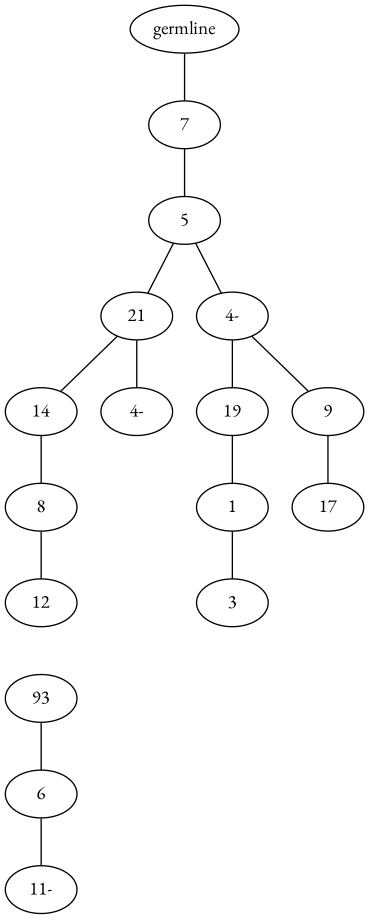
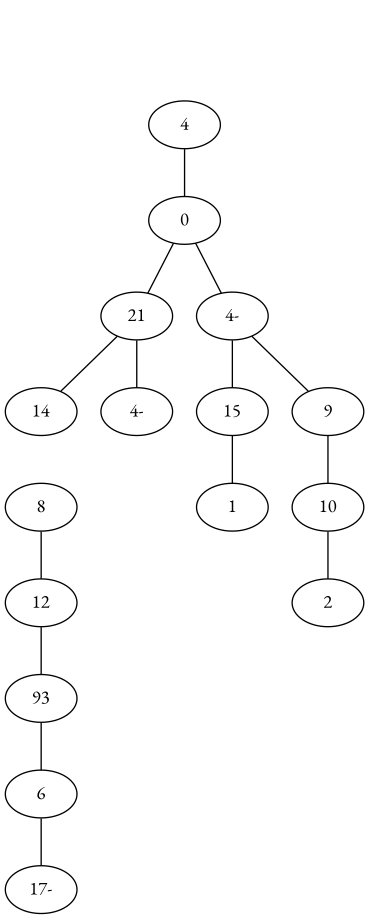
node "germline": removed
node "7": label "7" -> "4"
node "5": label "5" -> "0"
node "19": label "19" -> "15"
edge "14" -- "8": removed
node "17": label "17" -> "10"
node "3": removed
node "2": added
edge "12" -- "93": added
node "11-": label "11-" -> "17-"
